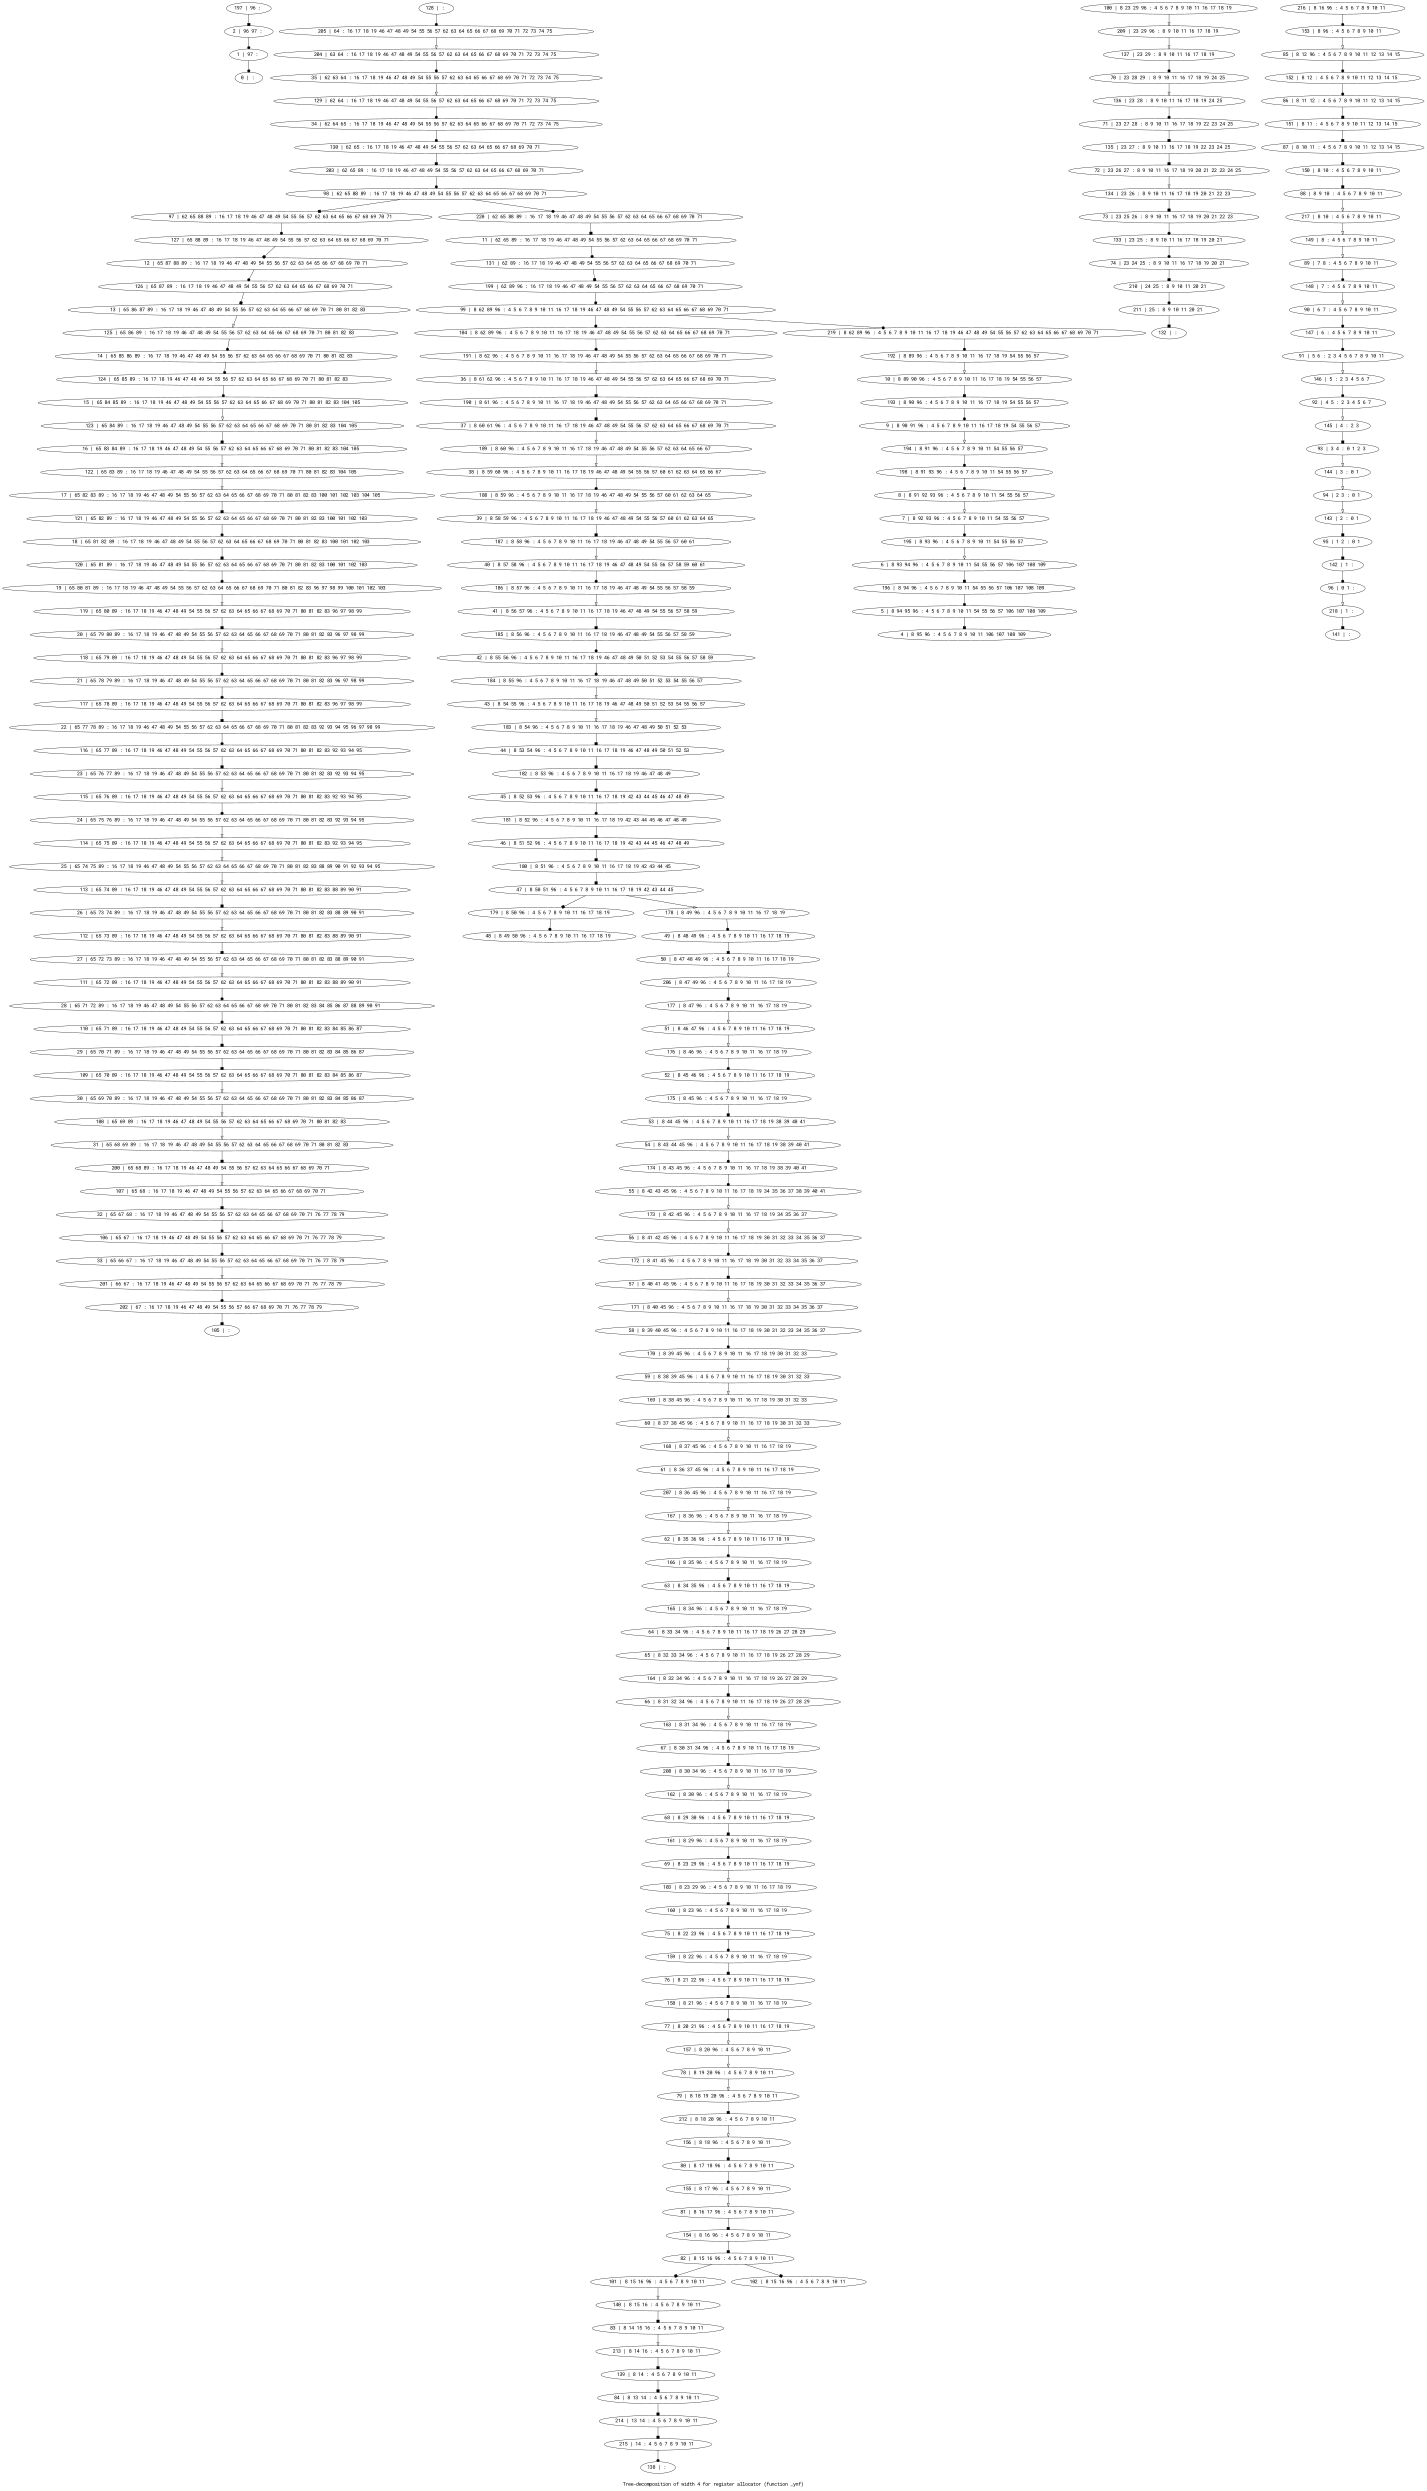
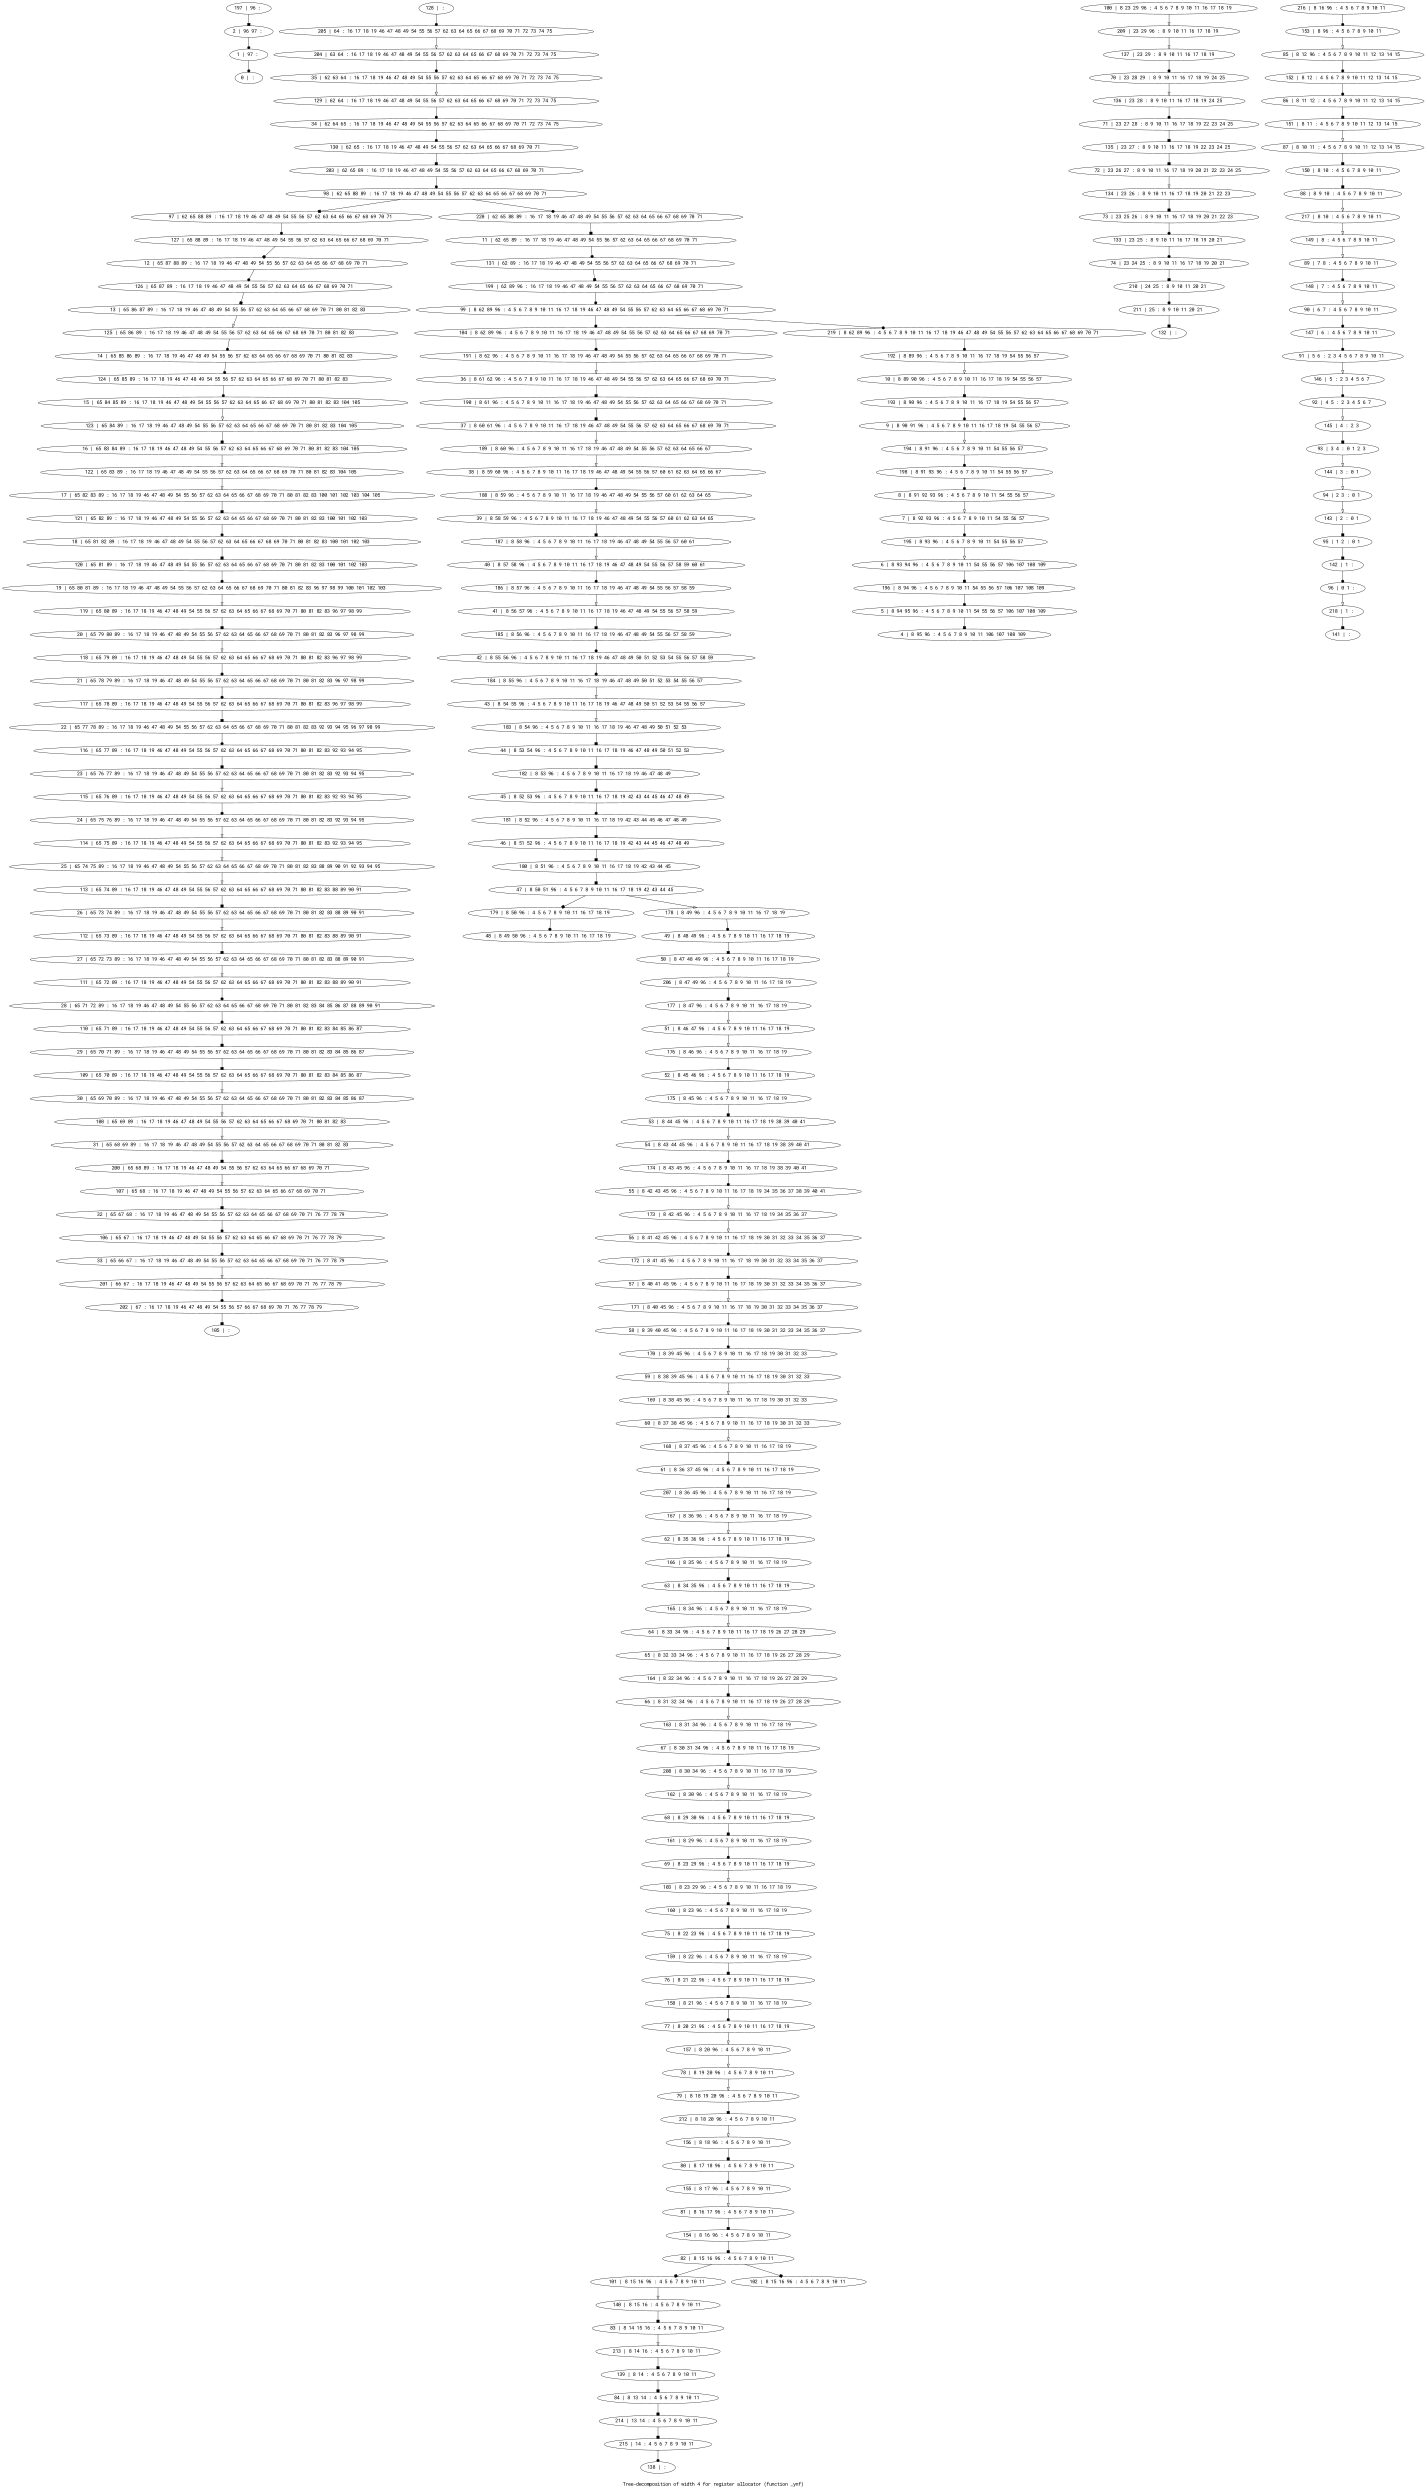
edge "151 | 8 11 : 4 5 6 7 8 9 10 11 12 13 14 15" -> "87 | 8 10 11 : 4 5 6 7 8 9 10 11 12 13 14 15": arrowhead box -> onormal
edge "207 | 8 36 45 96 : 4 5 6 7 8 9 10 11 16 17 18 19" -> "167 | 8 36 96 : 4 5 6 7 8 9 10 11 16 17 18 19": arrowhead onormal -> dot
